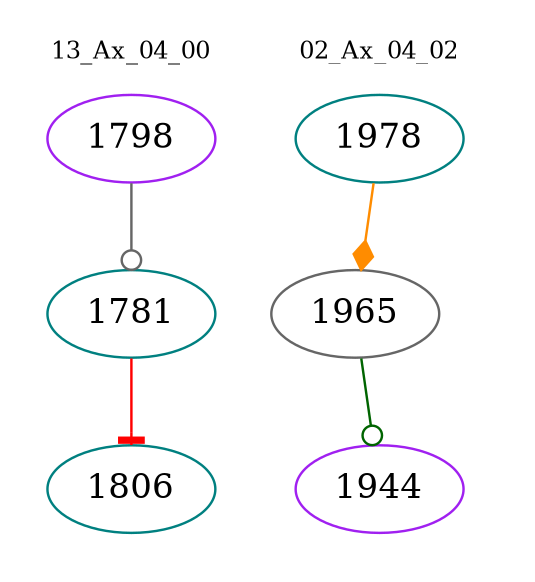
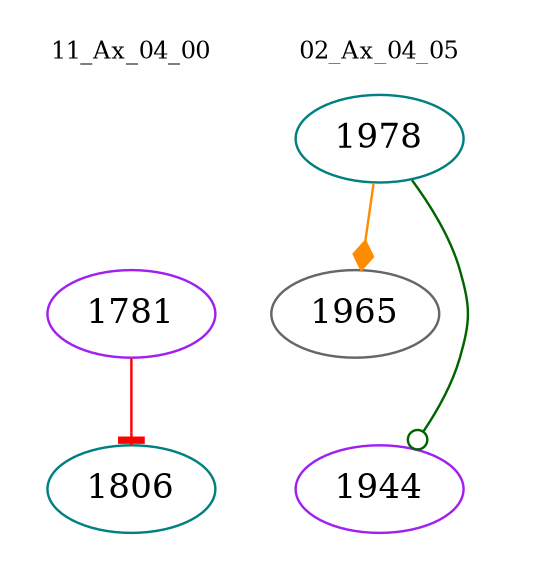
cluster "13_Ax_04_00": label "13_Ax_04_00" -> "11_Ax_04_00"
cluster "02_Ax_04_02": label "02_Ax_04_02" -> "02_Ax_04_05"
node "1798": removed
node "1781": color teal -> purple
edge "1965" -> "1944": now "1978" -> "1944"
